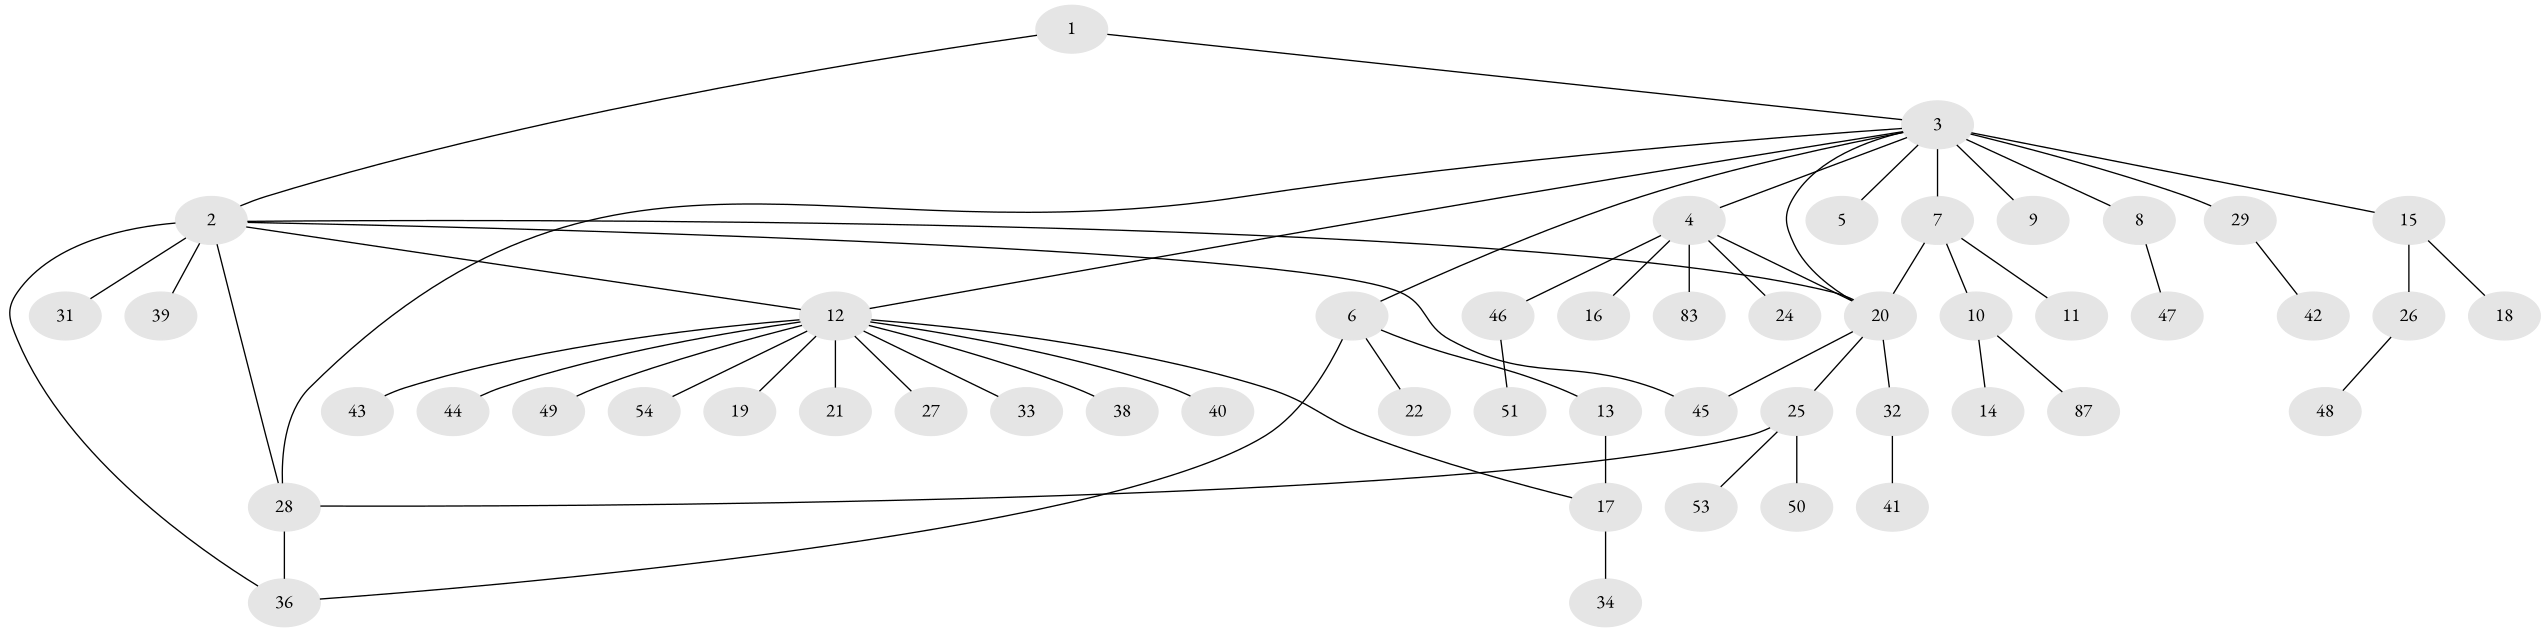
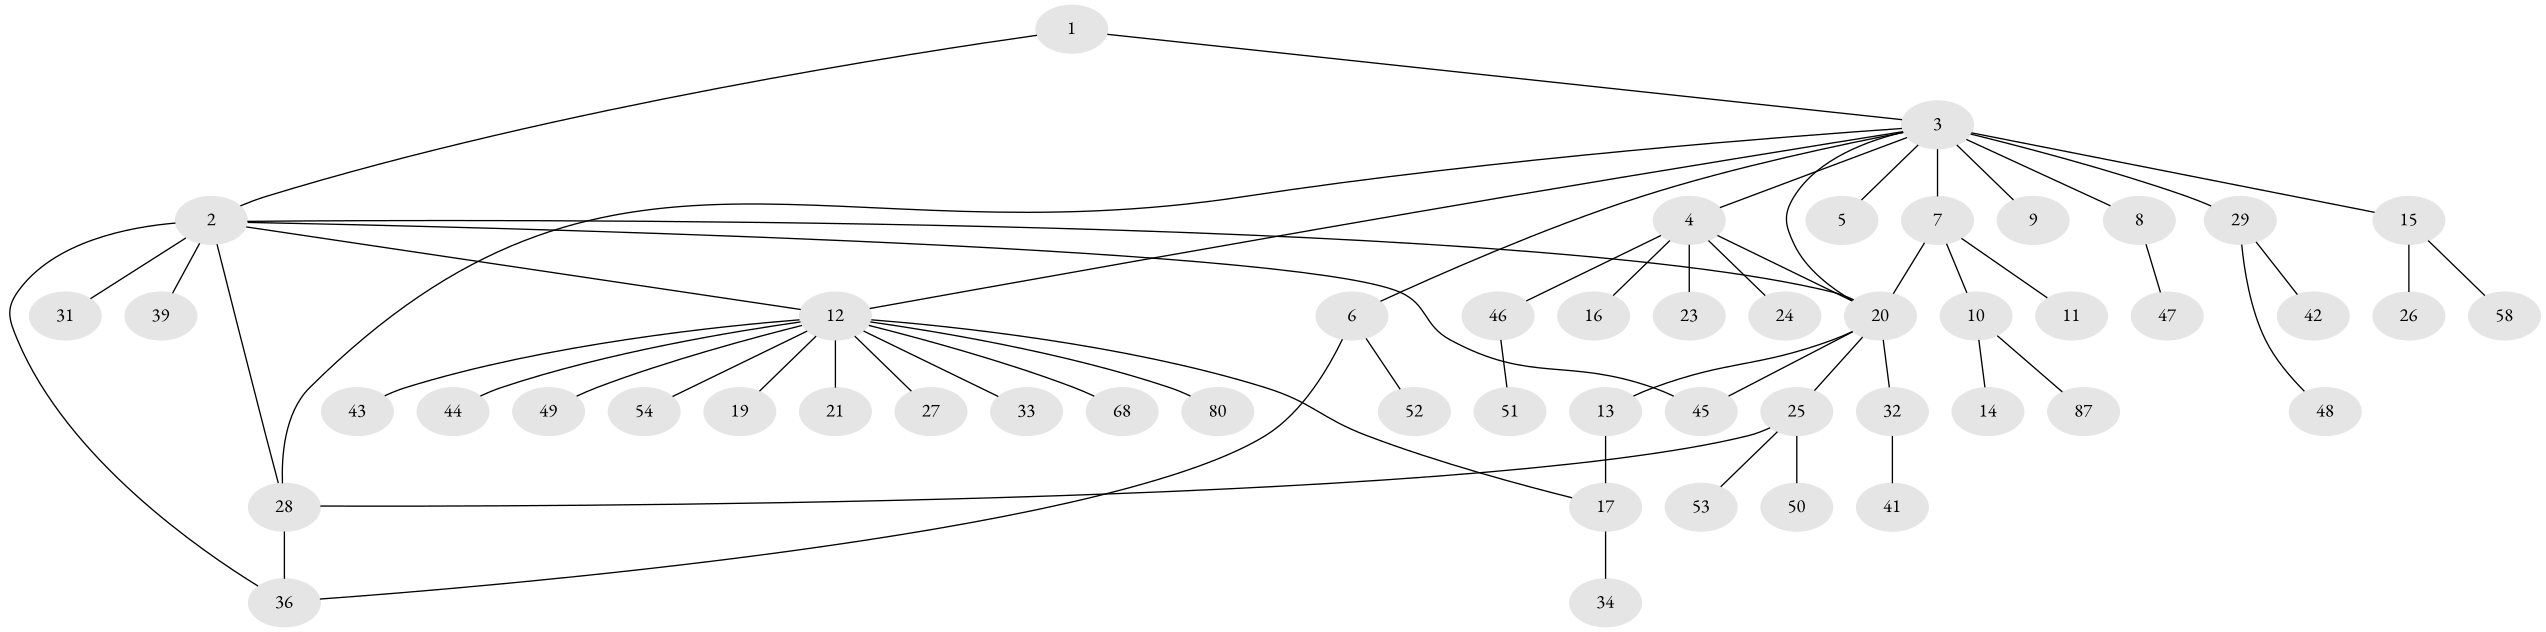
node "83": label "83" -> "23"
node "18": label "18" -> "58"
edge "6" -- "13": now "20" -- "13"
edge "26" -- "48": now "29" -- "48"
node "38": label "38" -> "68"
node "40": label "40" -> "80"
node "22": label "22" -> "52"
